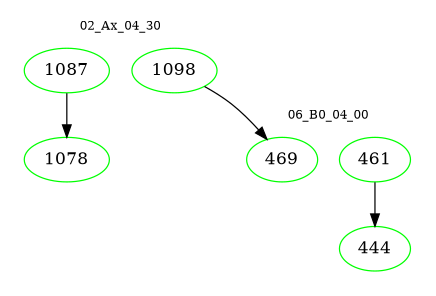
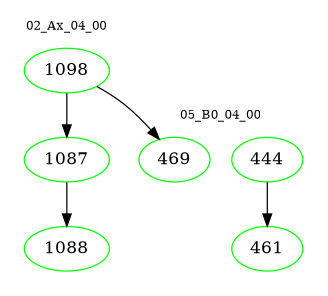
cluster "02_Ax_04_30": label "02_Ax_04_30" -> "02_Ax_04_00"
edge "1098" -> "1087": added
cluster "06_B0_04_00": label "06_B0_04_00" -> "05_B0_04_00"
node "1078": label "1078" -> "1088"
edge "461" -> "444": reversed
